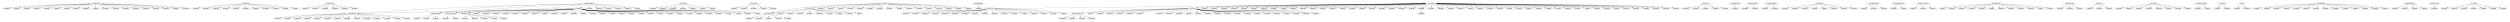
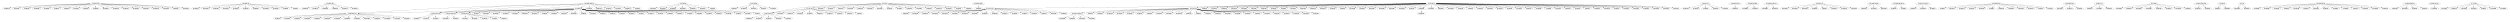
node "unk.0x8003bc4": added
